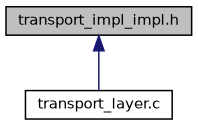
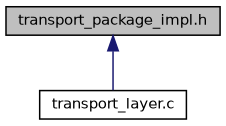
node "transport_impl_impl.h": label "transport_impl_impl.h" -> "transport_package_impl.h"
